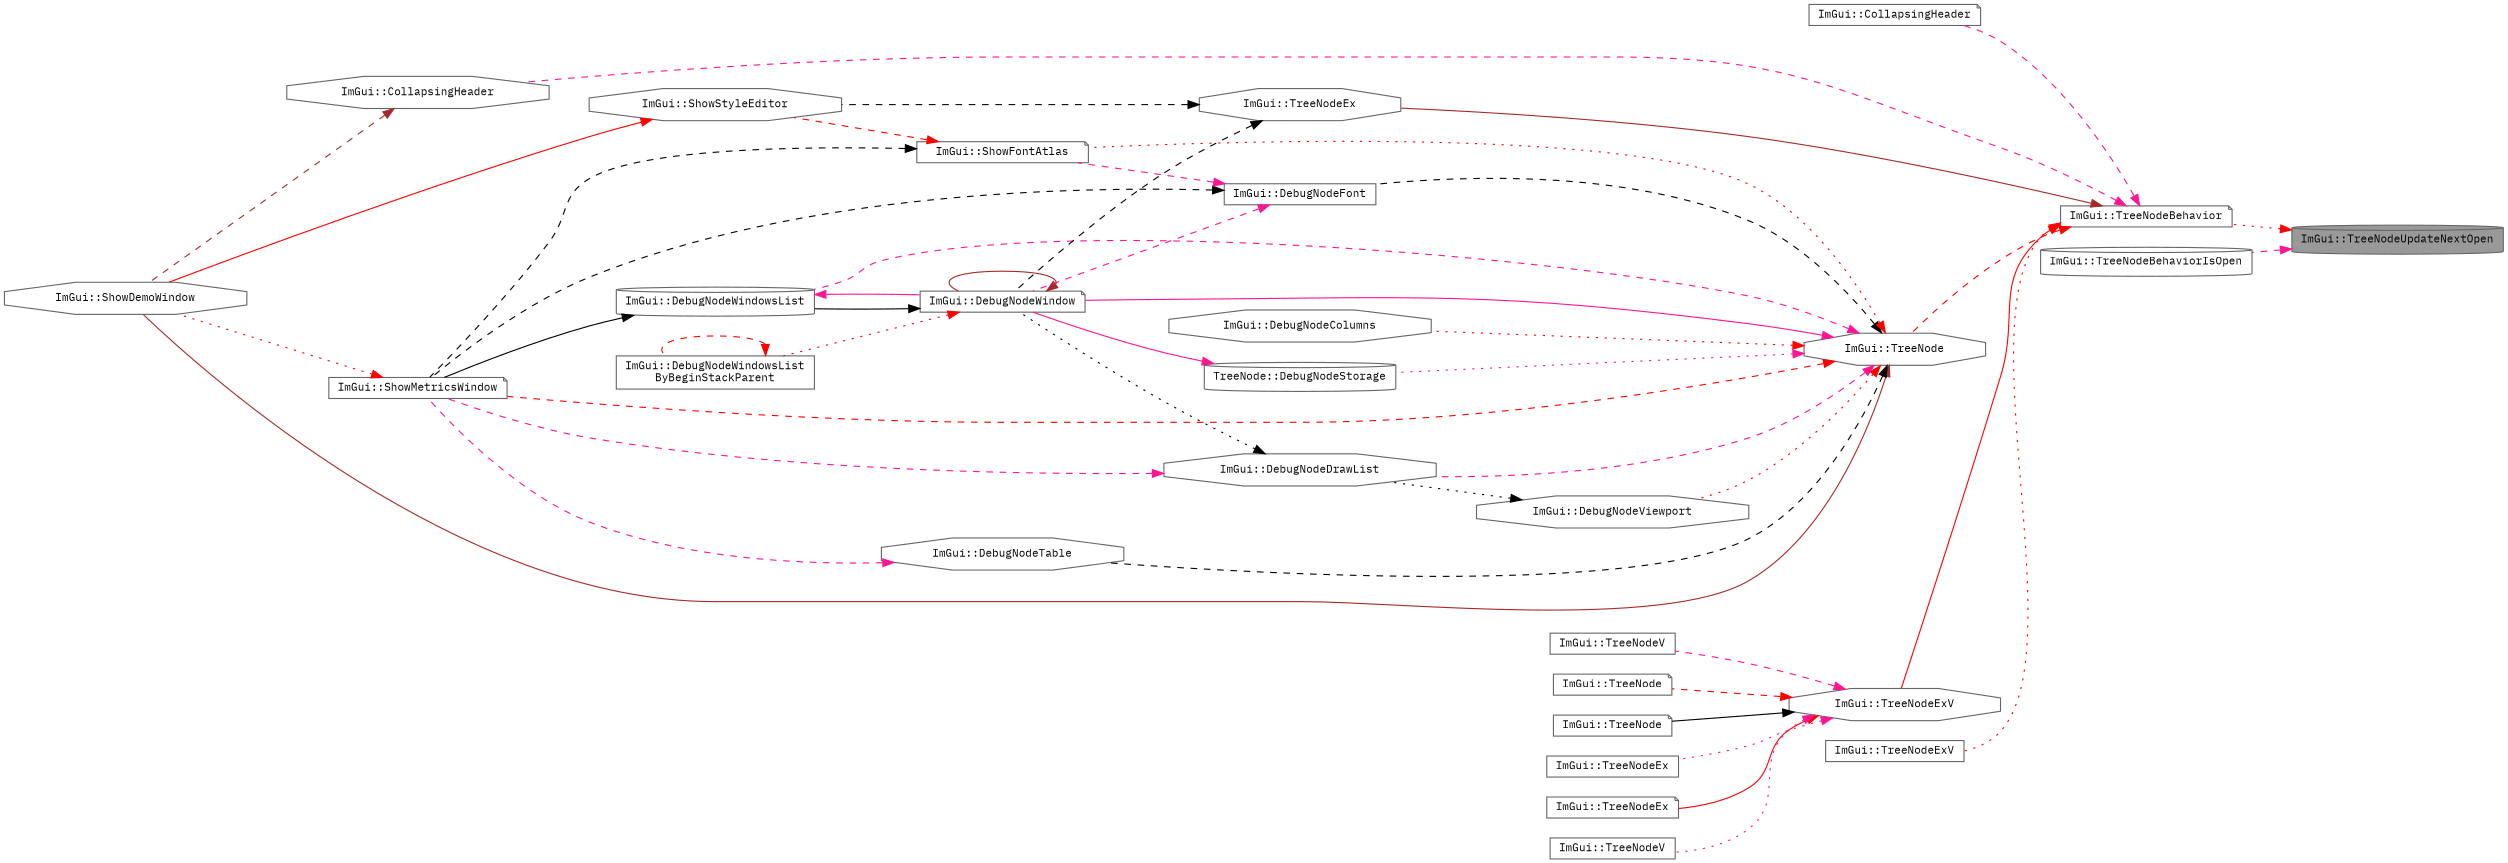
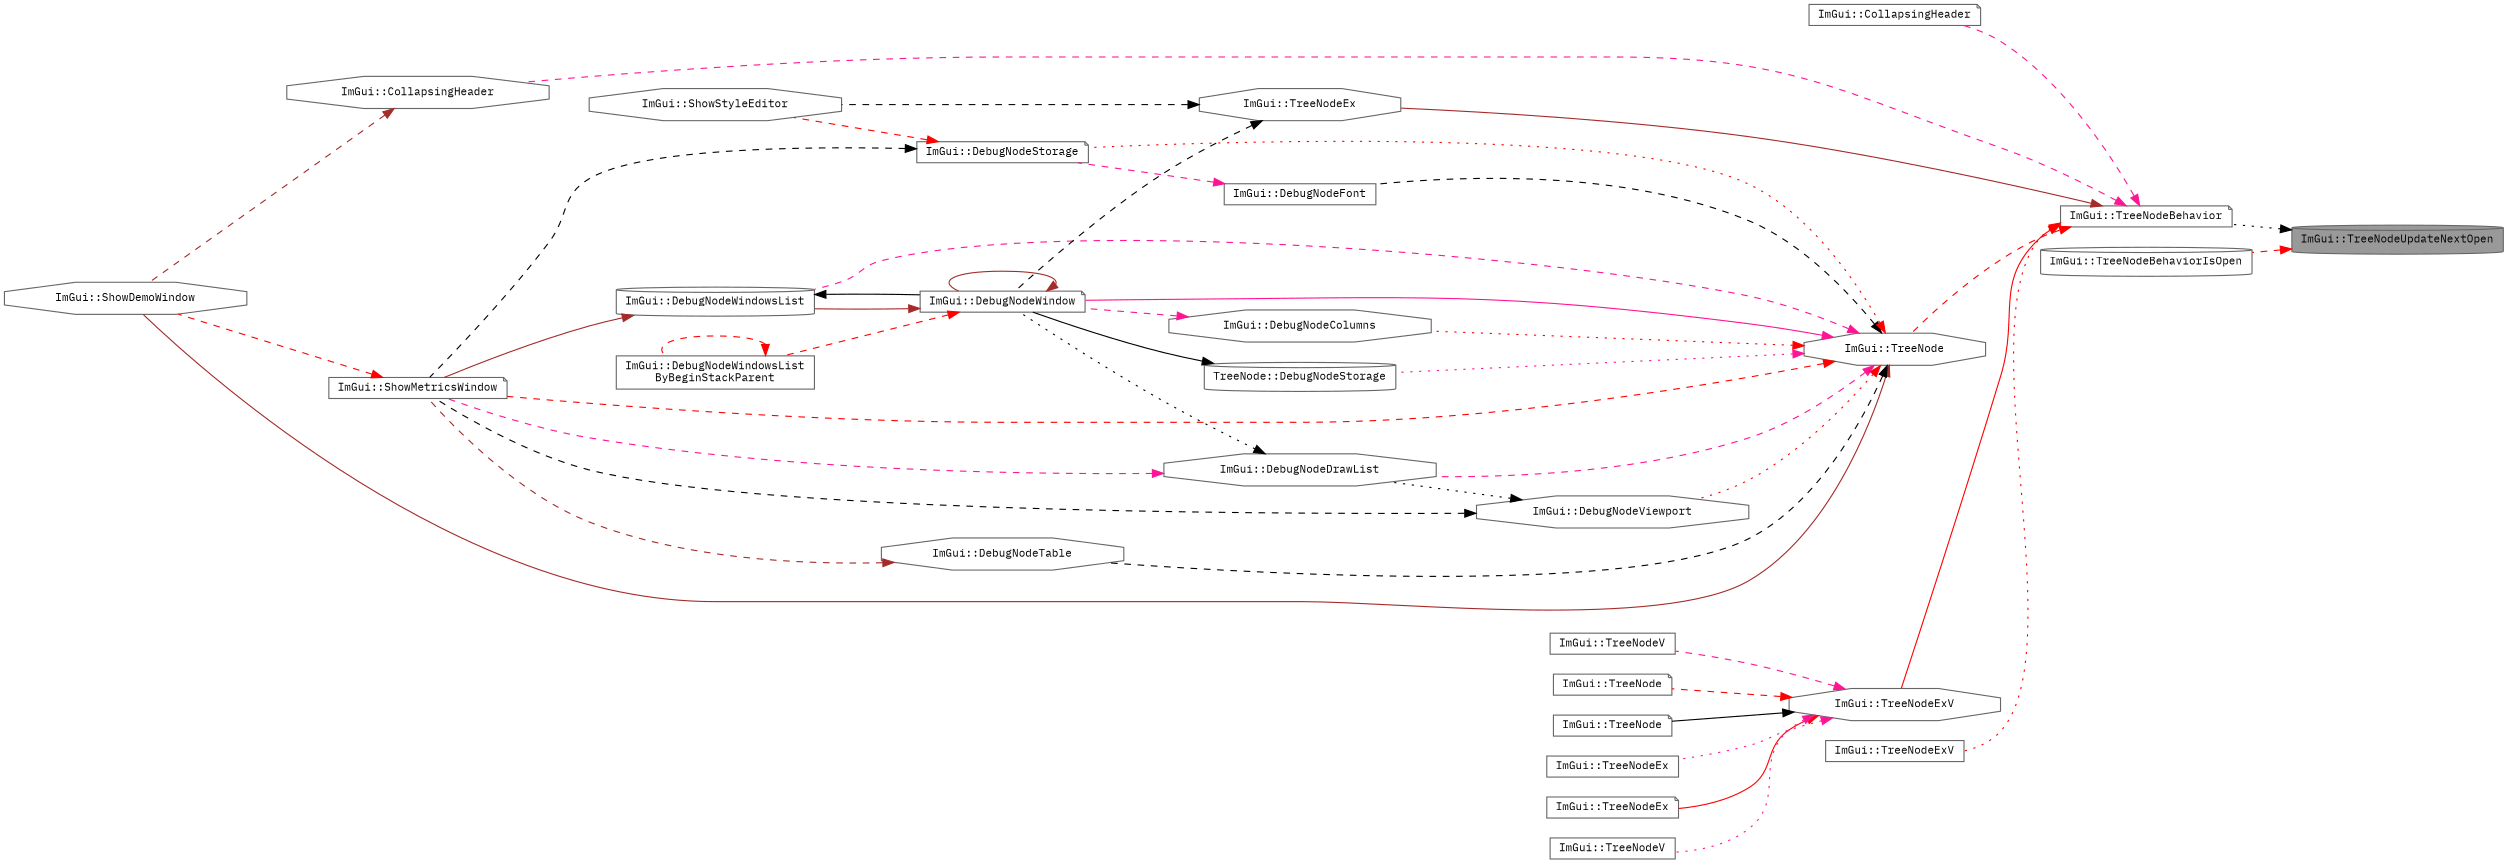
node "ImGui::ShowFontAtlas": label "ImGui::ShowFontAtlas" -> "ImGui::DebugNodeStorage"
edge "ImGui::ShowDemoWindow" -> "ImGui::ShowStyleEditor": removed
edge "ImGui::ShowMetricsWindow" -> "ImGui::DebugNodeFont": now "ImGui::ShowMetricsWindow" -> "ImGui::DebugNodeViewport"
edge "ImGui::TreeNodeBehavior" -> "ImGui::TreeNodeUpdateNextOpen": color red -> black
edge "ImGui::DebugNodeWindow" -> "ImGui::DebugNodeFont": now "ImGui::DebugNodeWindow" -> "ImGui::DebugNodeColumns"
edge "ImGui::TreeNodeBehaviorIsOpen" -> "ImGui::TreeNodeUpdateNextOpen": color deeppink -> red
edge "ImGui::DebugNodeWindow" -> "ImGui::DebugNodeWindowsList": color deeppink -> black
edge "ImGui::DebugNodeWindowsList" -> "ImGui::DebugNodeWindow": color black -> brown
edge "ImGui::DebugNodeWindowsList ByBeginStackParent" -> "ImGui::DebugNodeWindow": style dotted -> dashed
edge "ImGui::DebugNodeWindow" -> "TreeNode::DebugNodeStorage": color deeppink -> black
edge "ImGui::ShowDemoWindow" -> "ImGui::ShowMetricsWindow": style dotted -> dashed
edge "ImGui::ShowMetricsWindow" -> "ImGui::DebugNodeWindowsList": color black -> brown
edge "ImGui::ShowMetricsWindow" -> "ImGui::DebugNodeTable": color deeppink -> brown
